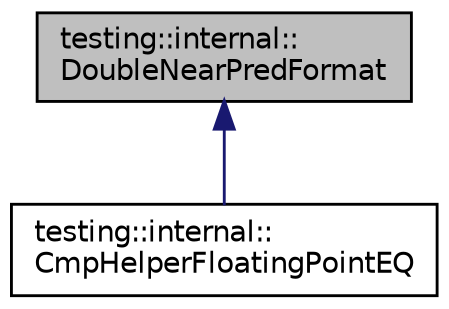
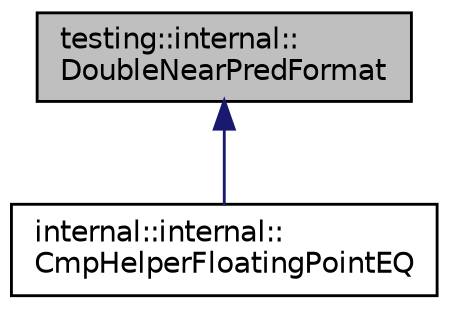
node "testing::internal:: CmpHelperFloatingPointEQ": label "testing::internal:: CmpHelperFloatingPointEQ" -> "internal::internal:: CmpHelperFloatingPointEQ"
